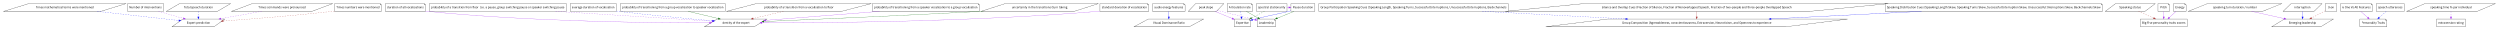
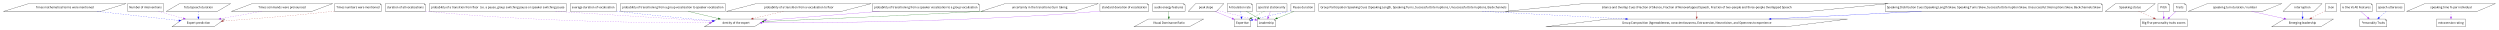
edge "spectral stationarity" -> "Pause duration": now "spectral stationarity" -> "Leadership"
node "Energy": label "Energy" -> "Traits"
edge "audio energy features" -> "Visual Dominance Ratio": color blue -> darkgreen
edge "Pause duration" -> "Expertise": style solid -> dashed
edge "duration of all vocalisations" -> "identity of the expert": style solid -> dashed
